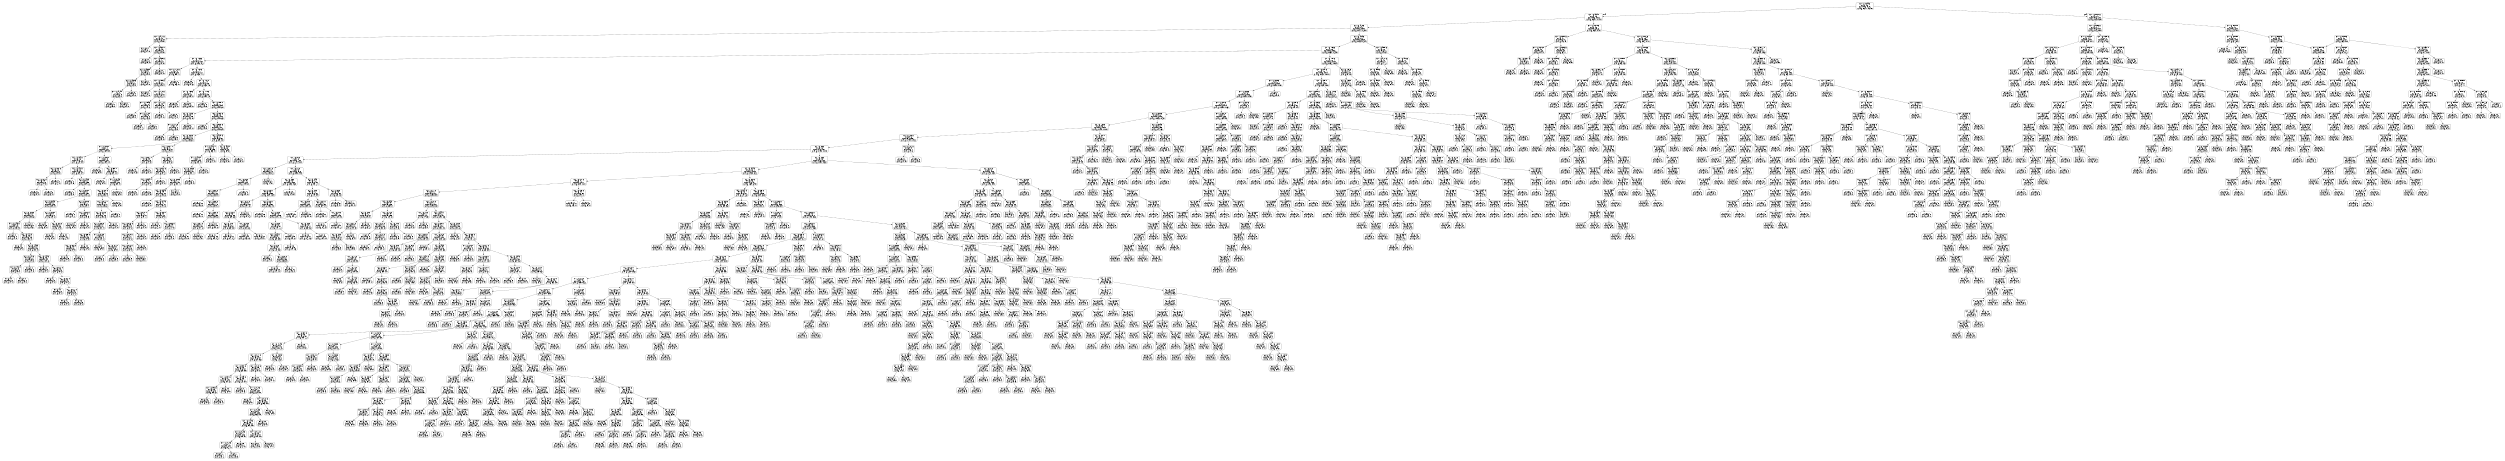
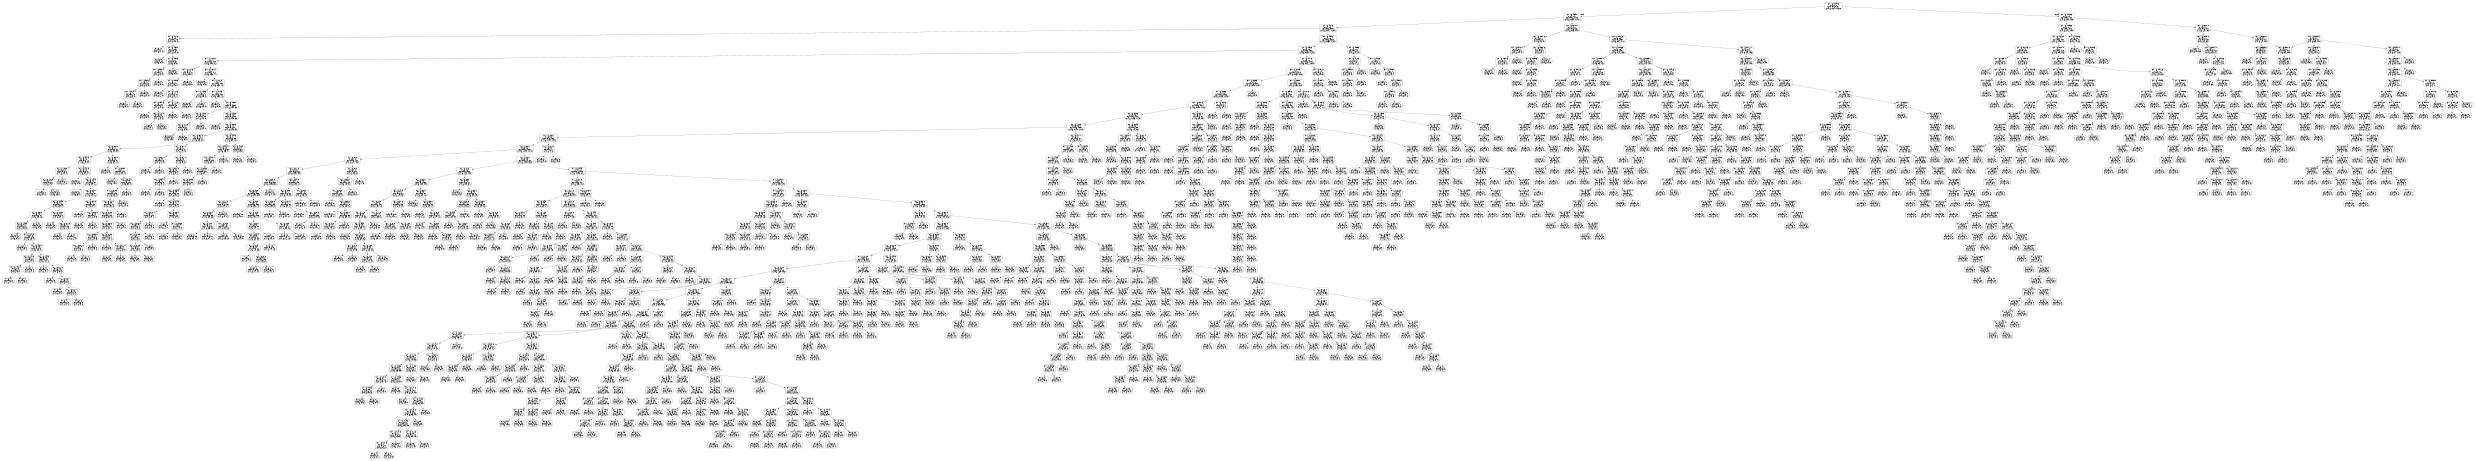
node "gini = 0.0 samples = 2 value = [7, 0]": added
